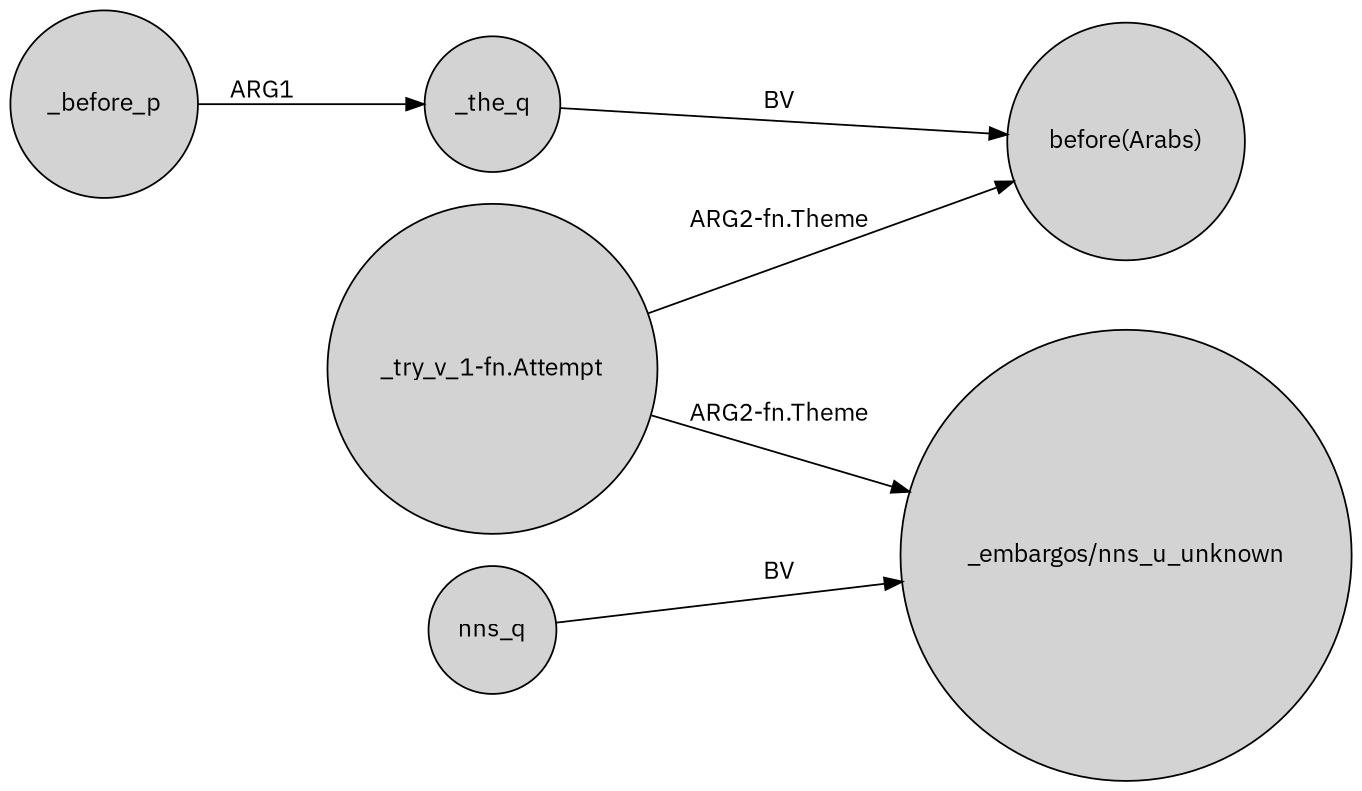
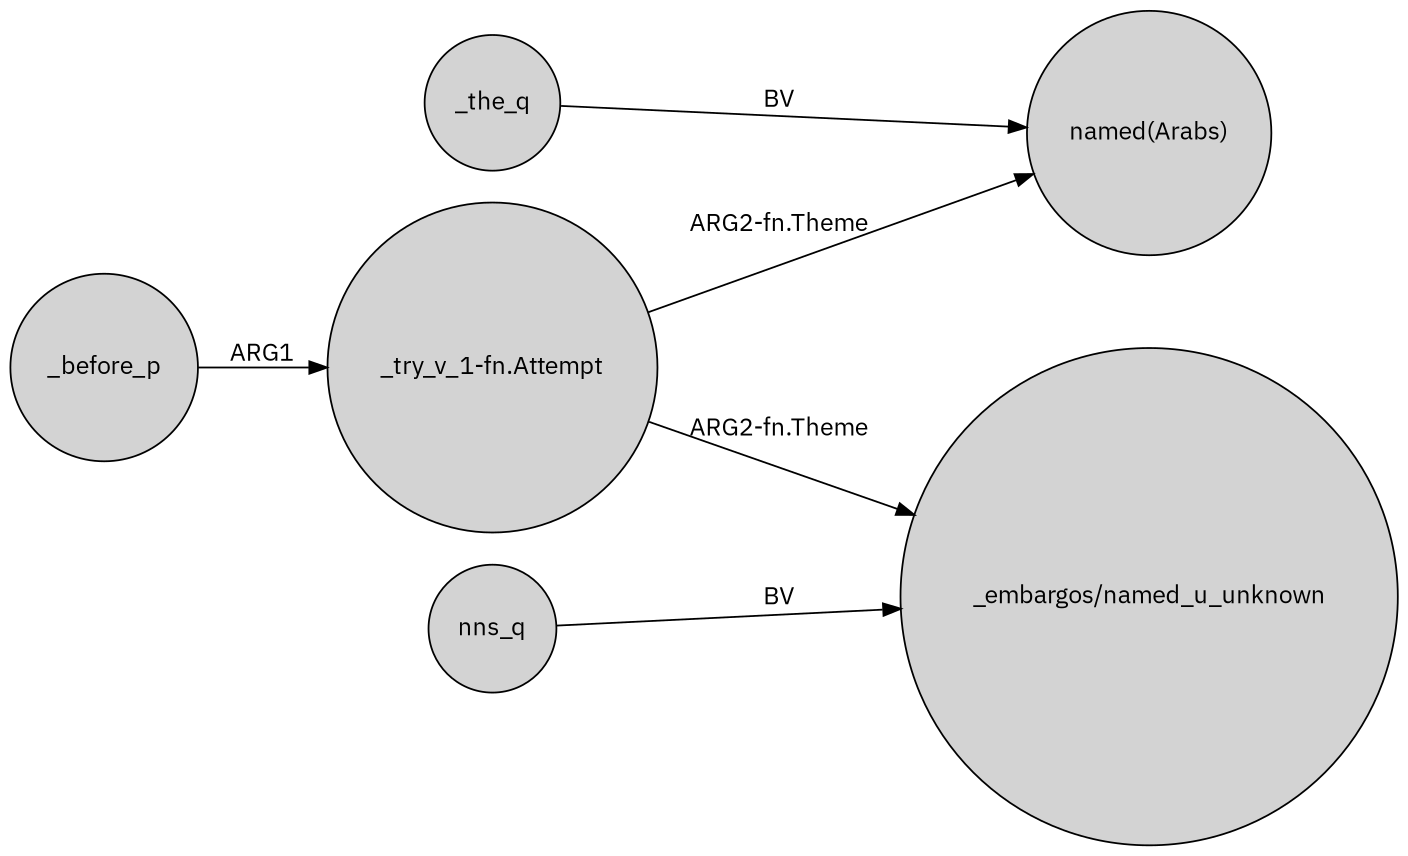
edge "_before_p" -> "_the_q": now "_before_p" -> "_try_v_1-fn.Attempt"
node "before(Arabs)": label "before(Arabs)" -> "named(Arabs)"
node "_embargos/nns_u_unknown": label "_embargos/nns_u_unknown" -> "_embargos/named_u_unknown"
